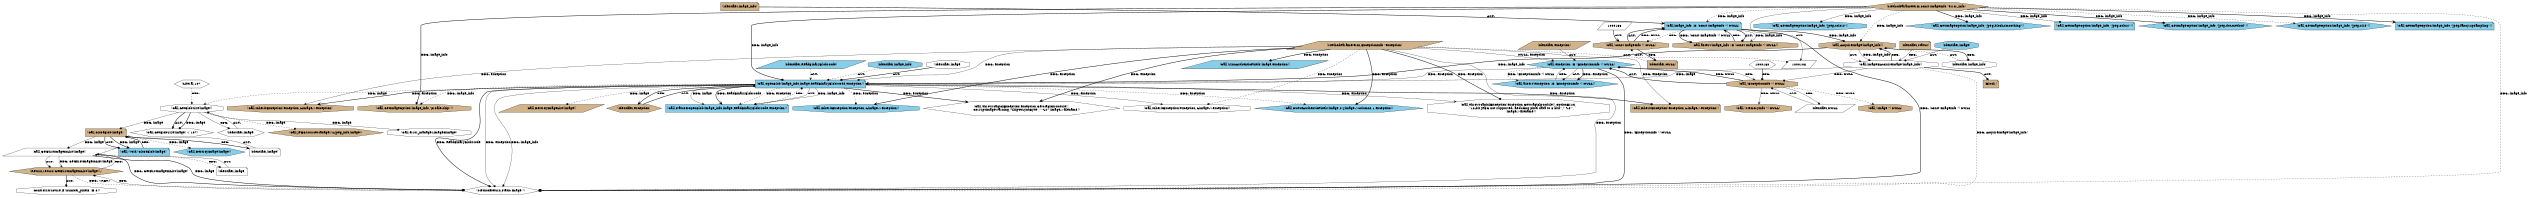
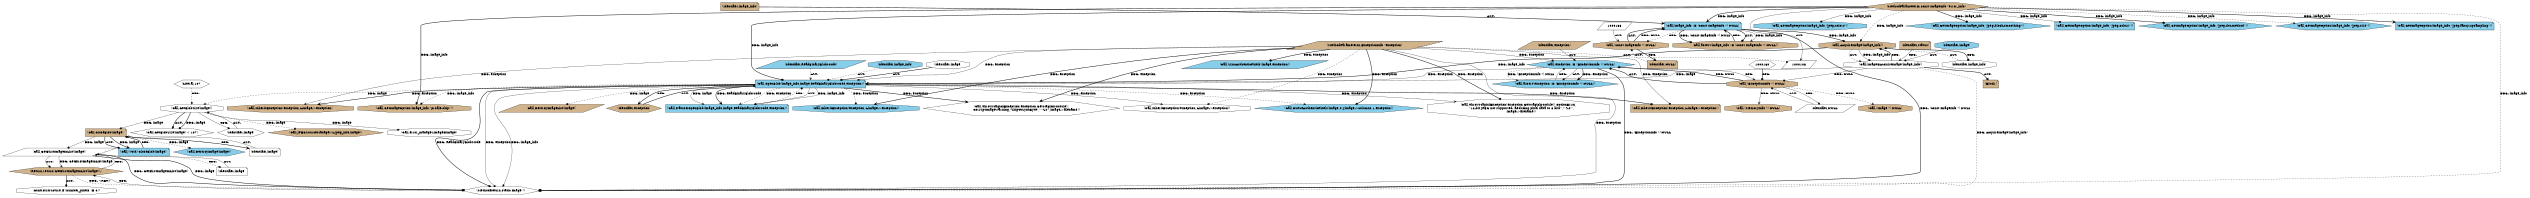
edge "(MethodParameterIn,const ImageInfo *error_info)" -> "(Call,image_info != (const ImageInfo *) NULL)": style dashed -> bold
edge "1000133" -> "(Call,(const ImageInfo *) NULL)": style bold -> solid
edge "(MethodParameterIn,ExceptionInfo *exception)" -> "(Call,exception != (ExceptionInfo *) NULL)": label "NULL: exception" -> "DDG: exception"
